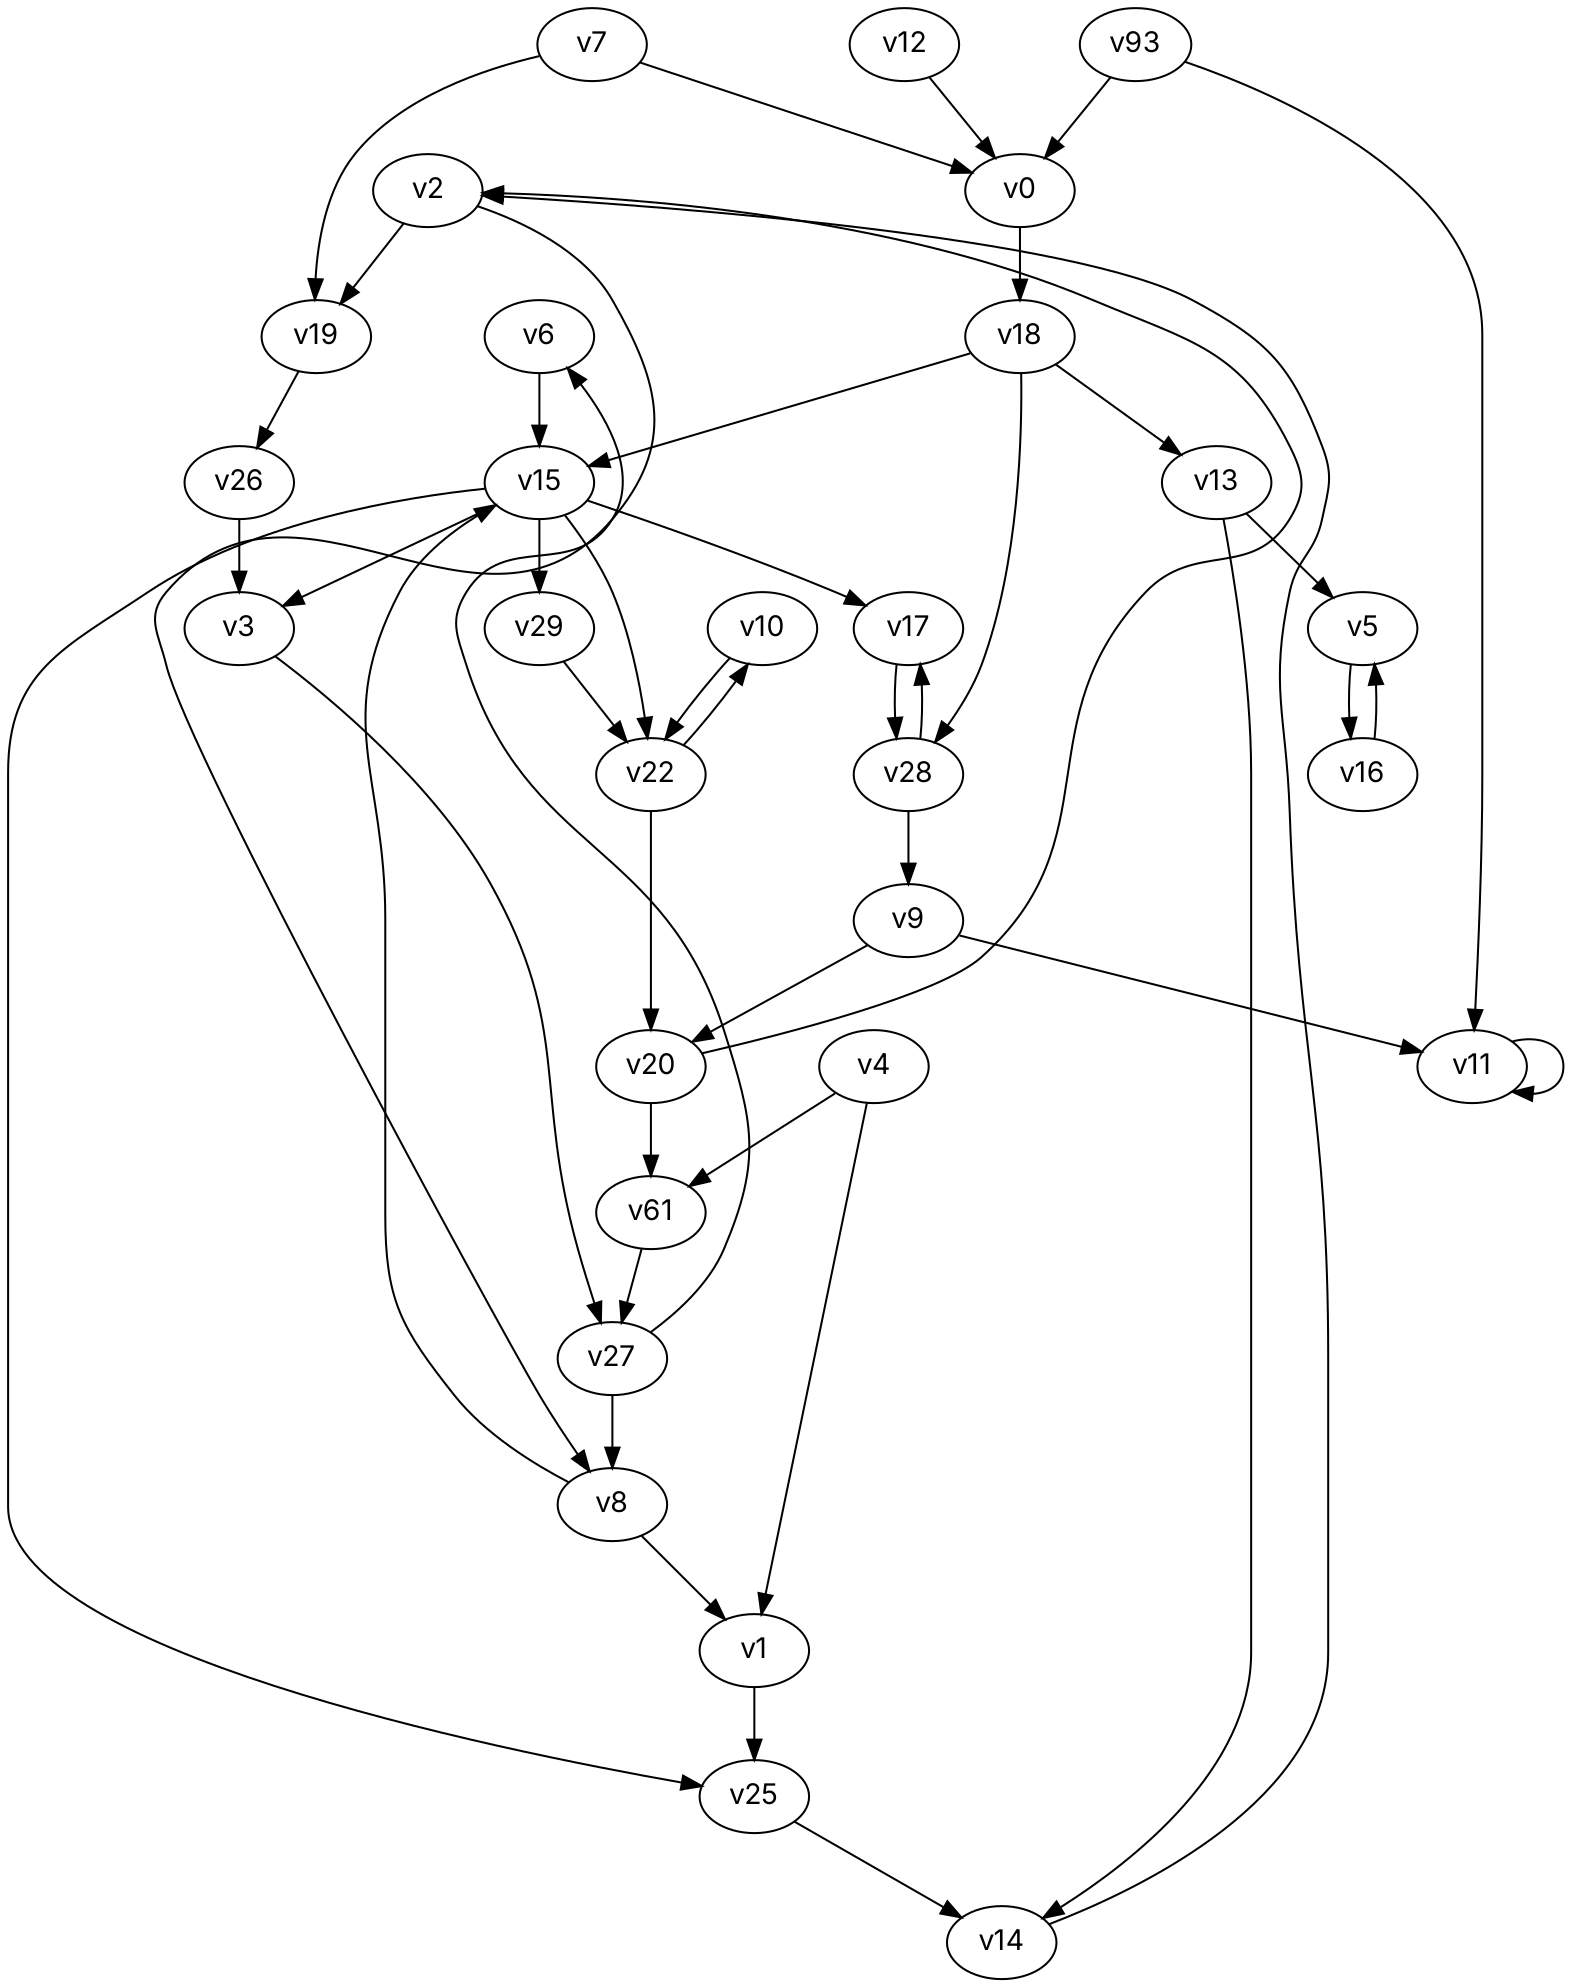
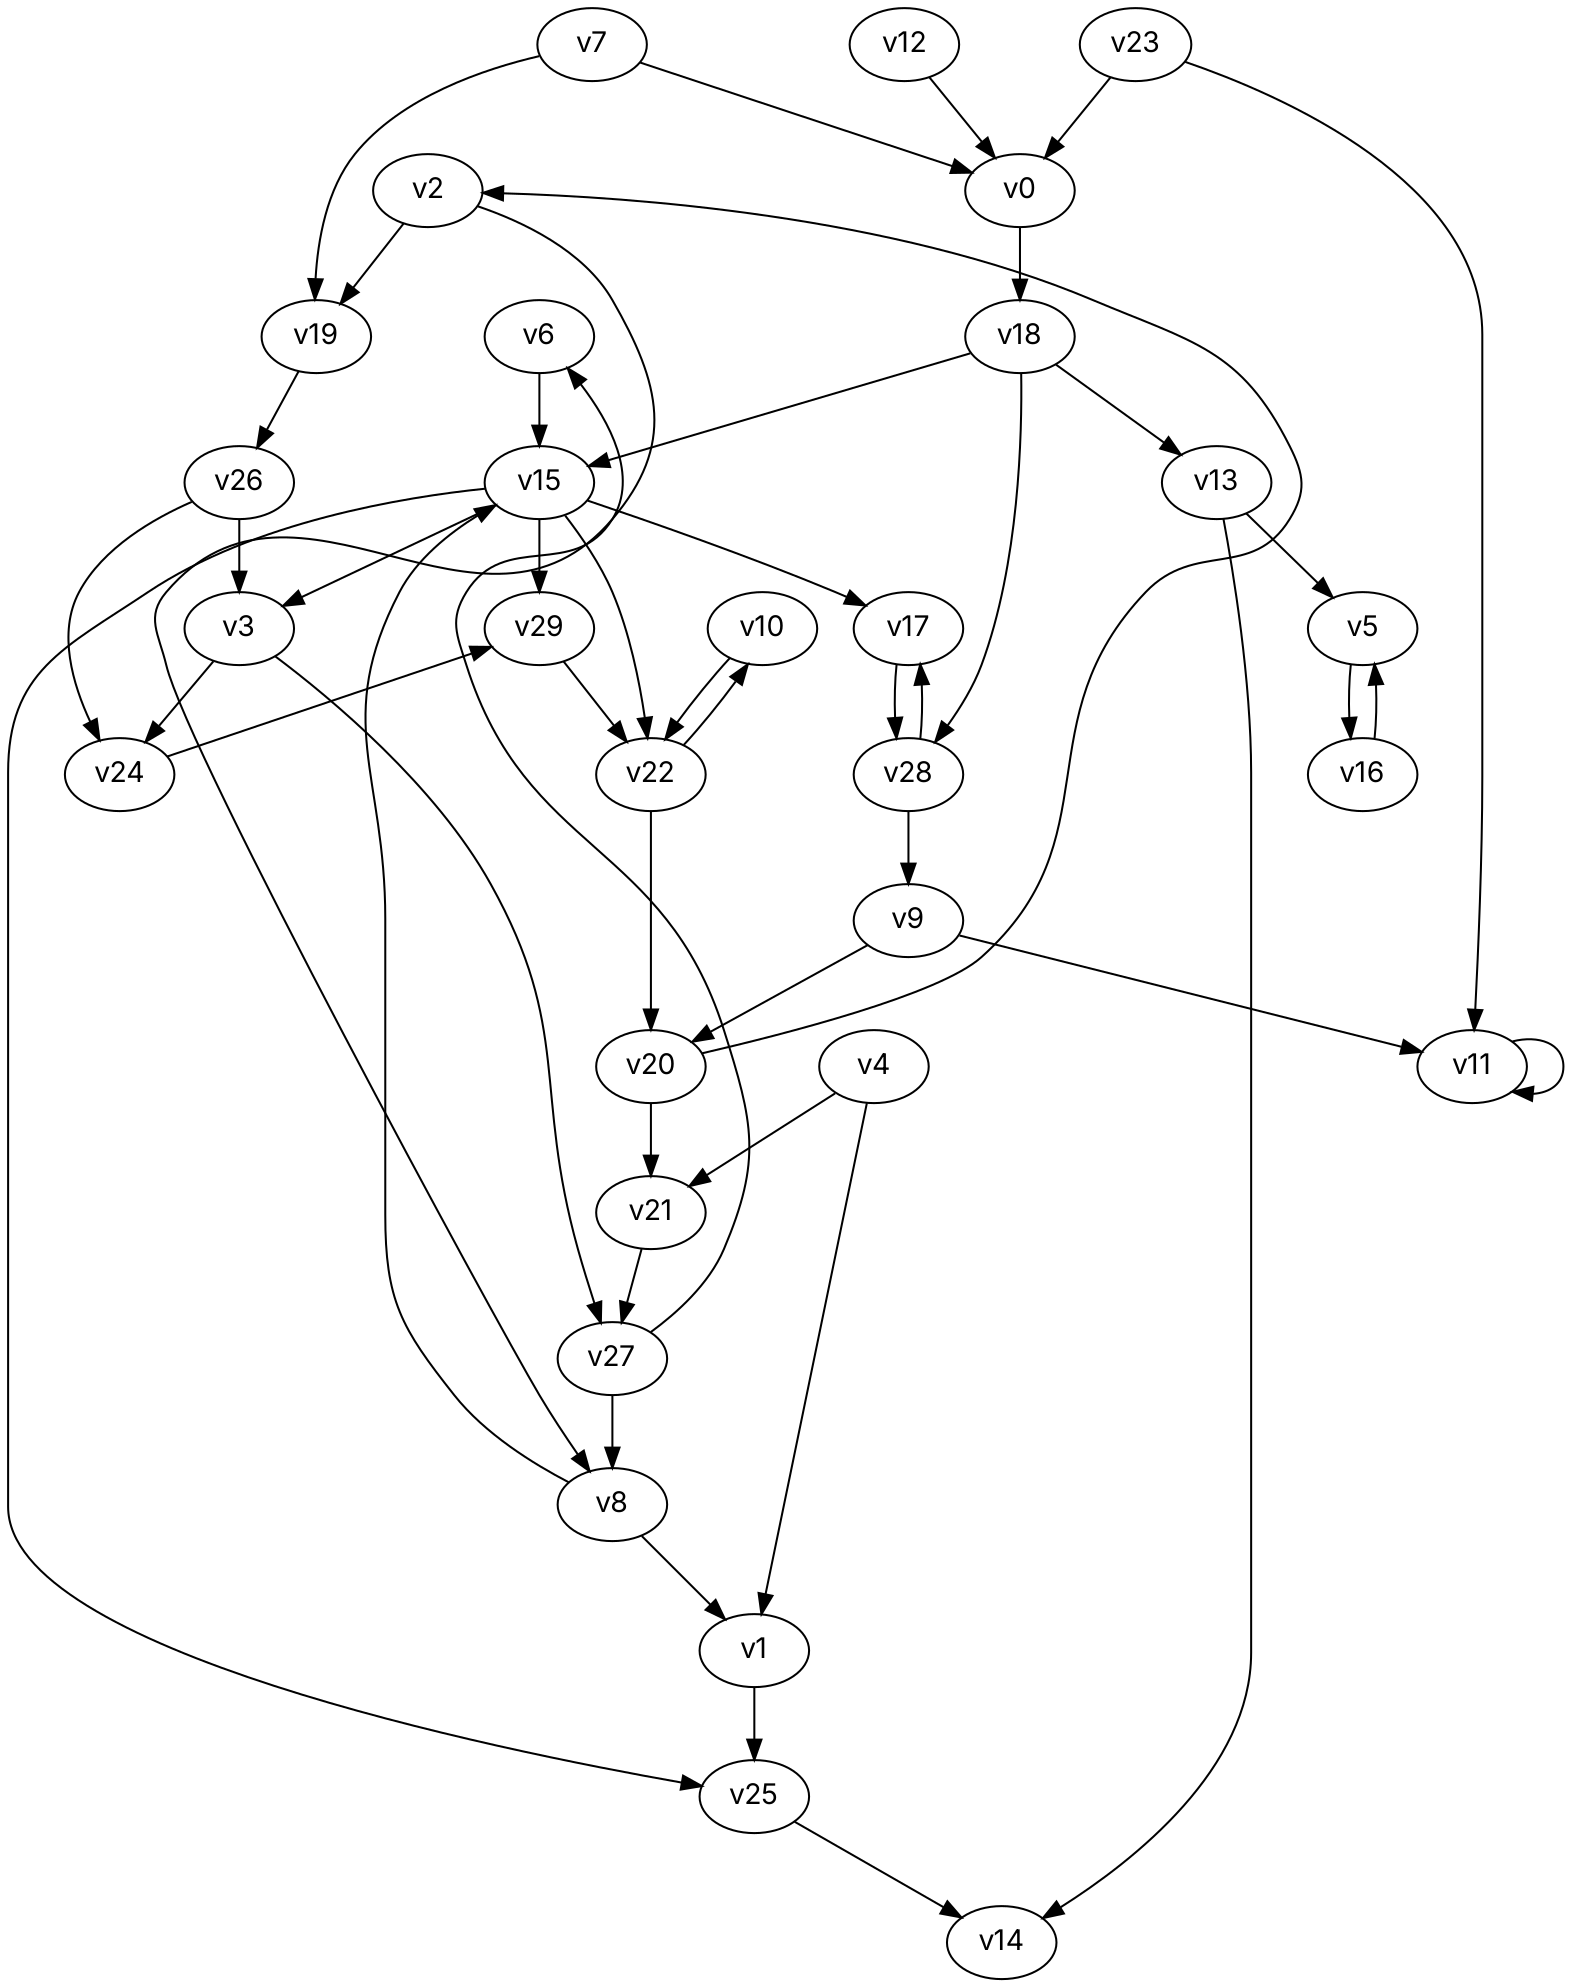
node "v93": label "v93" -> "v23"
node "v24": added
edge "v14" -> "v2": removed
node "v61": label "v61" -> "v21"
